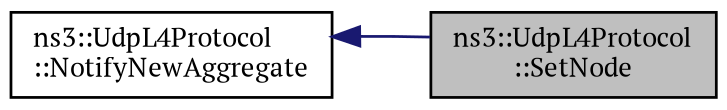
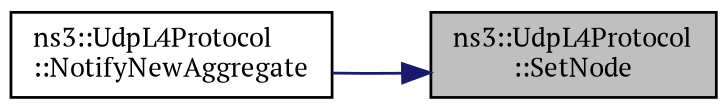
edge "ns3::UdpL4Protocol ::SetNode" -> "ns3::UdpL4Protocol ::NotifyNewAggregate": reversed
